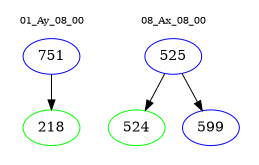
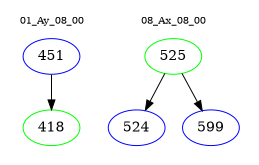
node "751": label "751" -> "451"
node "525": color blue -> green
node "218": label "218" -> "418"
node "524": color green -> blue
